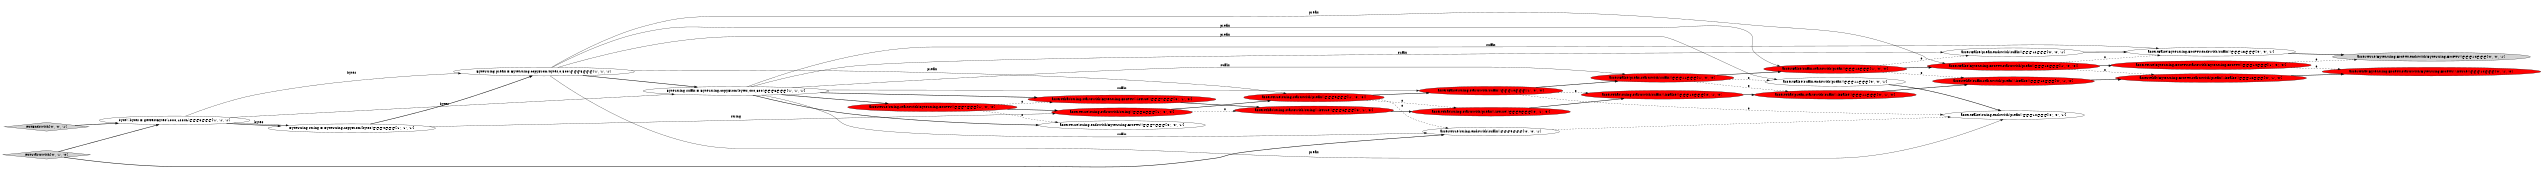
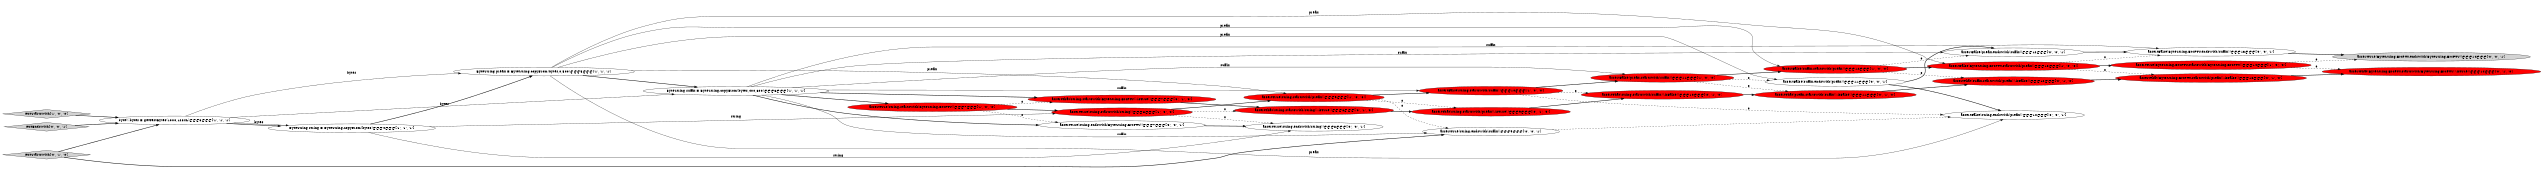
edge "assertFalse(suffix.endsWith(prefix))@@@11@@@['0', '0', '1']" -> "assertFalse(prefix.endsWith(suffix))@@@12@@@['0', '0', '1']": added
node "testStartsWith['1', '0', '0']": added
node "assertTrue(string.endsWith(string))@@@8@@@['0', '0', '1']": added
